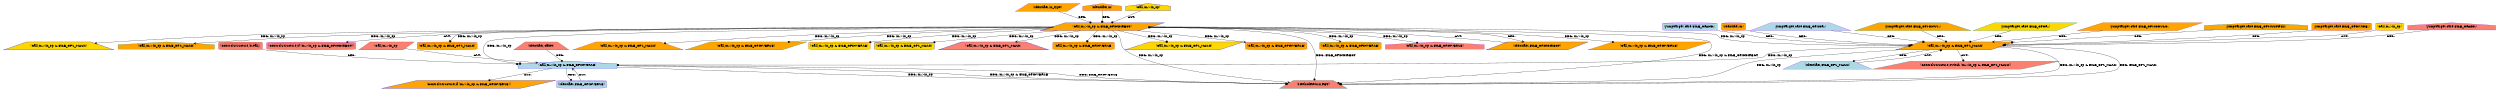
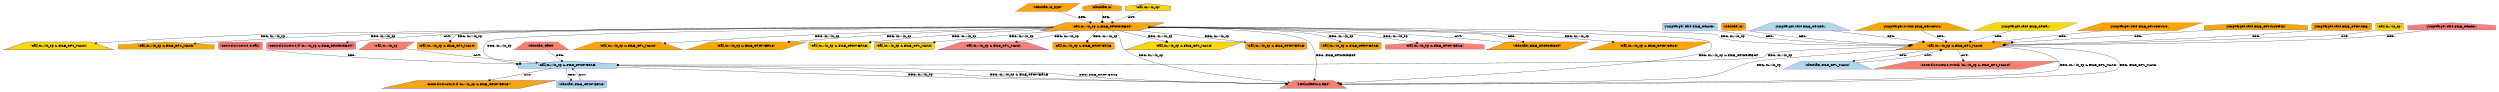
node "(JumpTarget,case FILE_OPMINUS:)": label "(JumpTarget,case FILE_OPMINUS:)" -> "(JumpTarget,switch FILE_OPMINUS:)"
edge "(Call,m->in_op & FILE_OPINDIRECT)" -> "(Identifier,FILE_OPINDIRECT)": arrowhead vee -> dot
